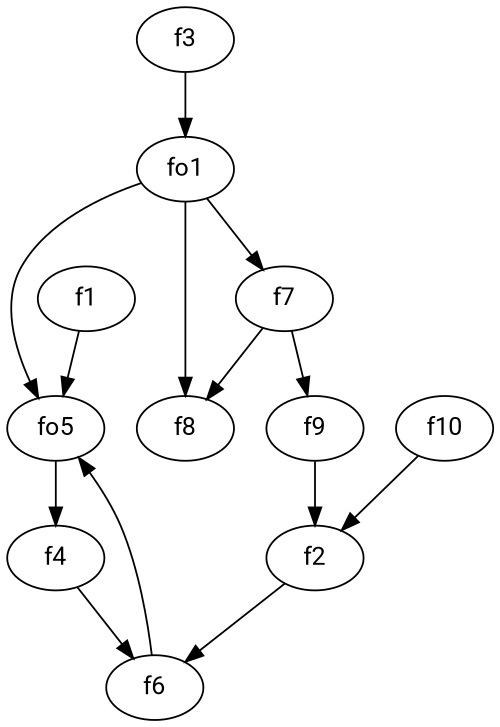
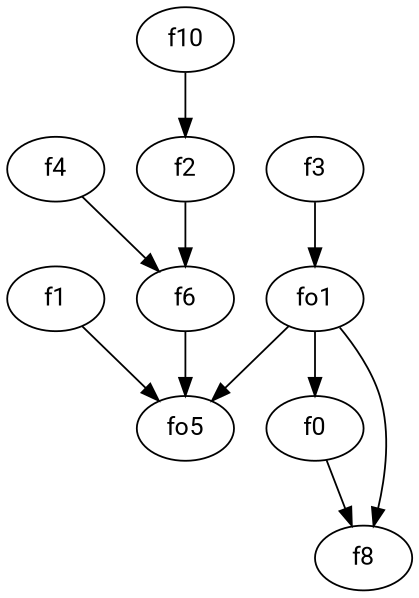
node "f7": label "f7" -> "f0"
node "f9": removed
edge "fo5" -> "f4": removed
